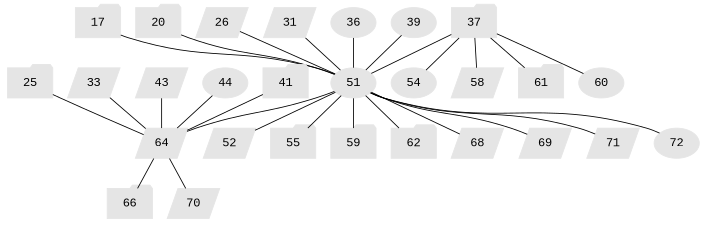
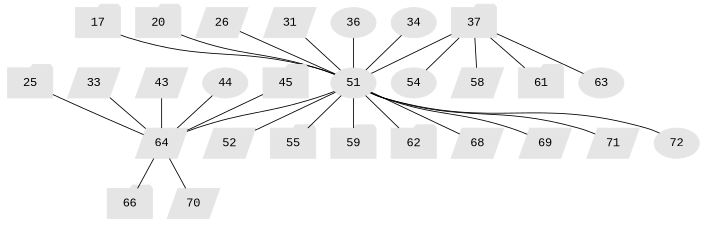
node "39": label "39" -> "34"
node "41": label "41" -> "45"
node "60": label "60" -> "63"
